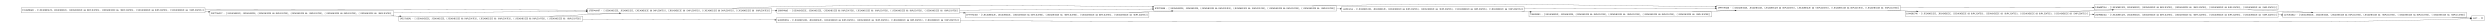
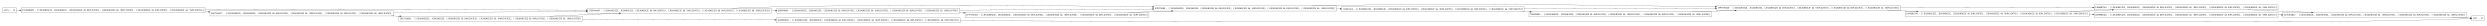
node "entry - []": added
